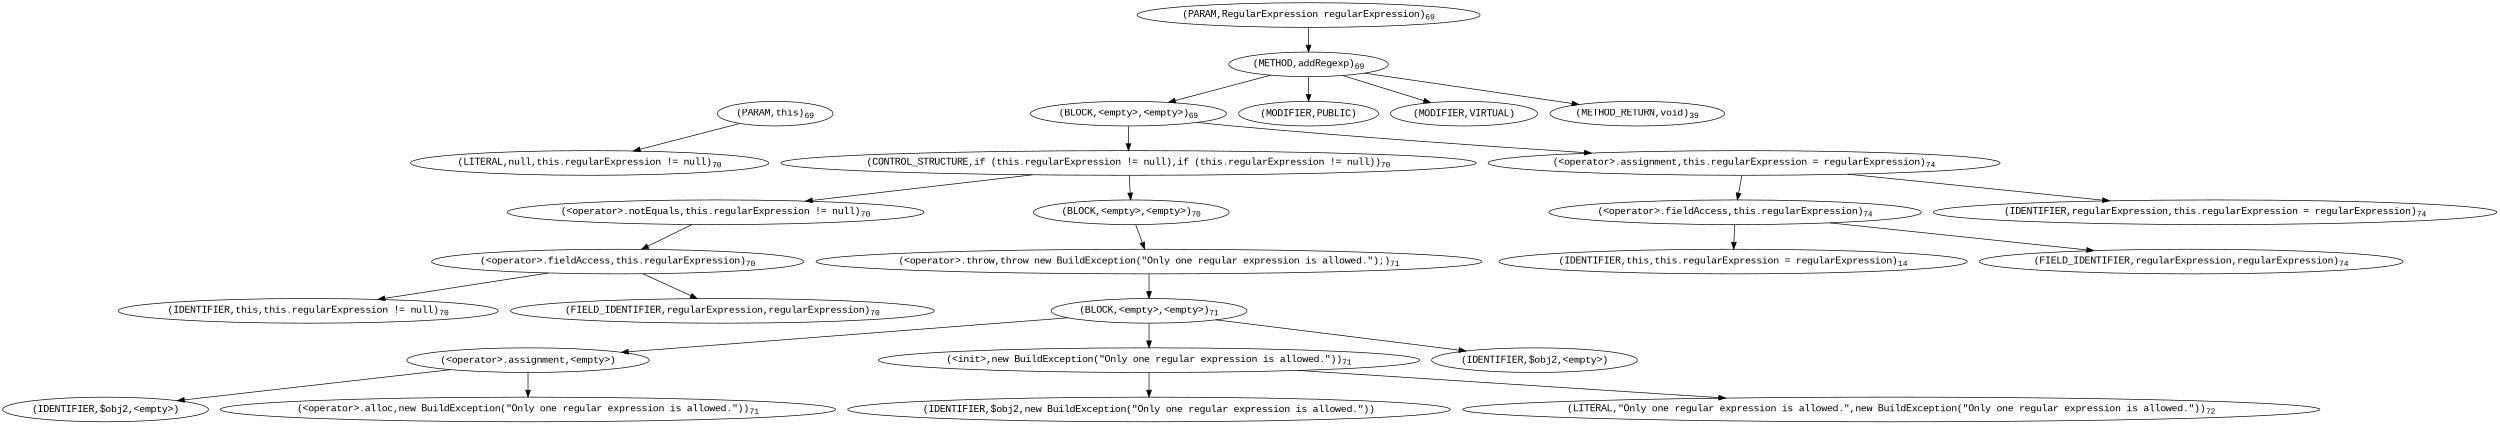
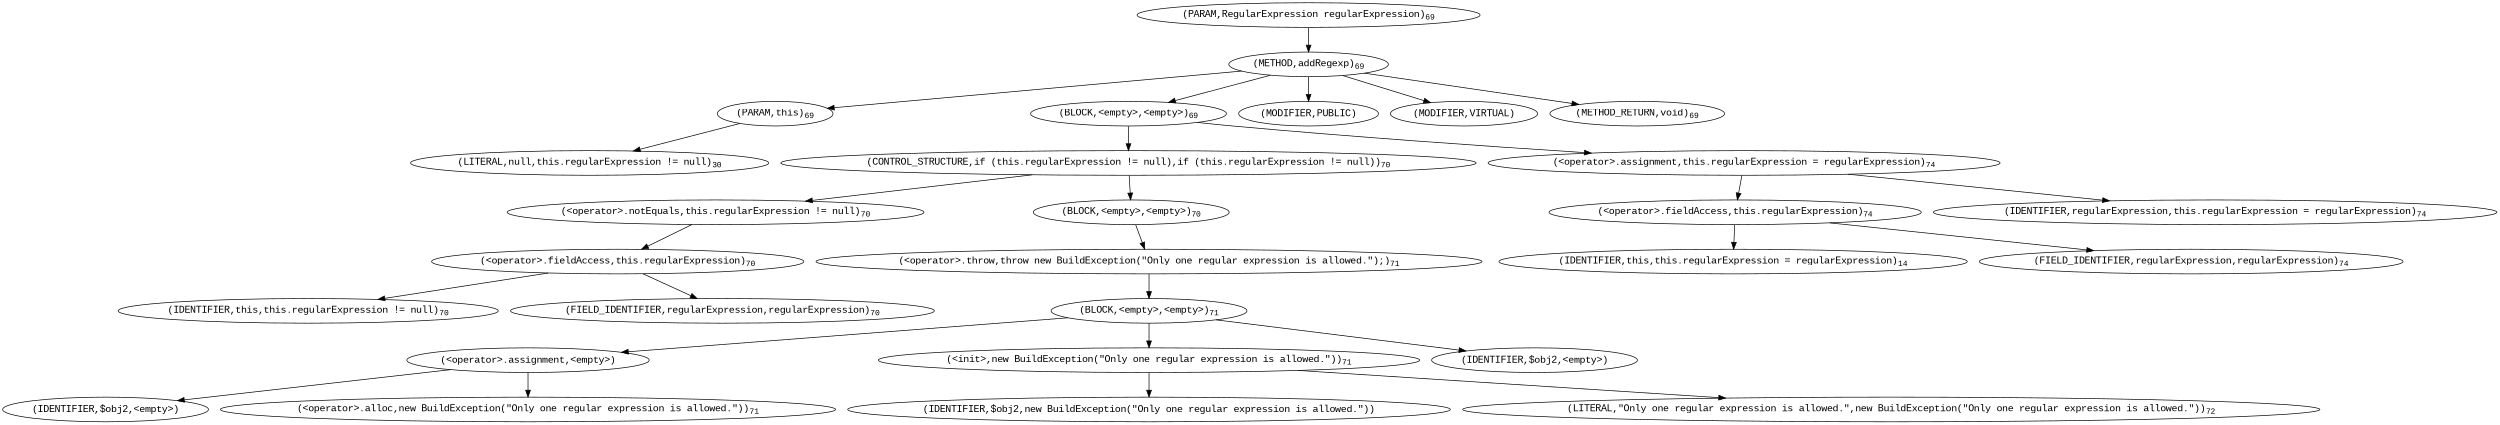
edge "(METHOD,addRegexp)" -> "(PARAM,this)": added
node "(METHOD_RETURN,void)": text "39" -> "69"
node "(LITERAL,null,this.regularExpression != null)": text "70" -> "30"
